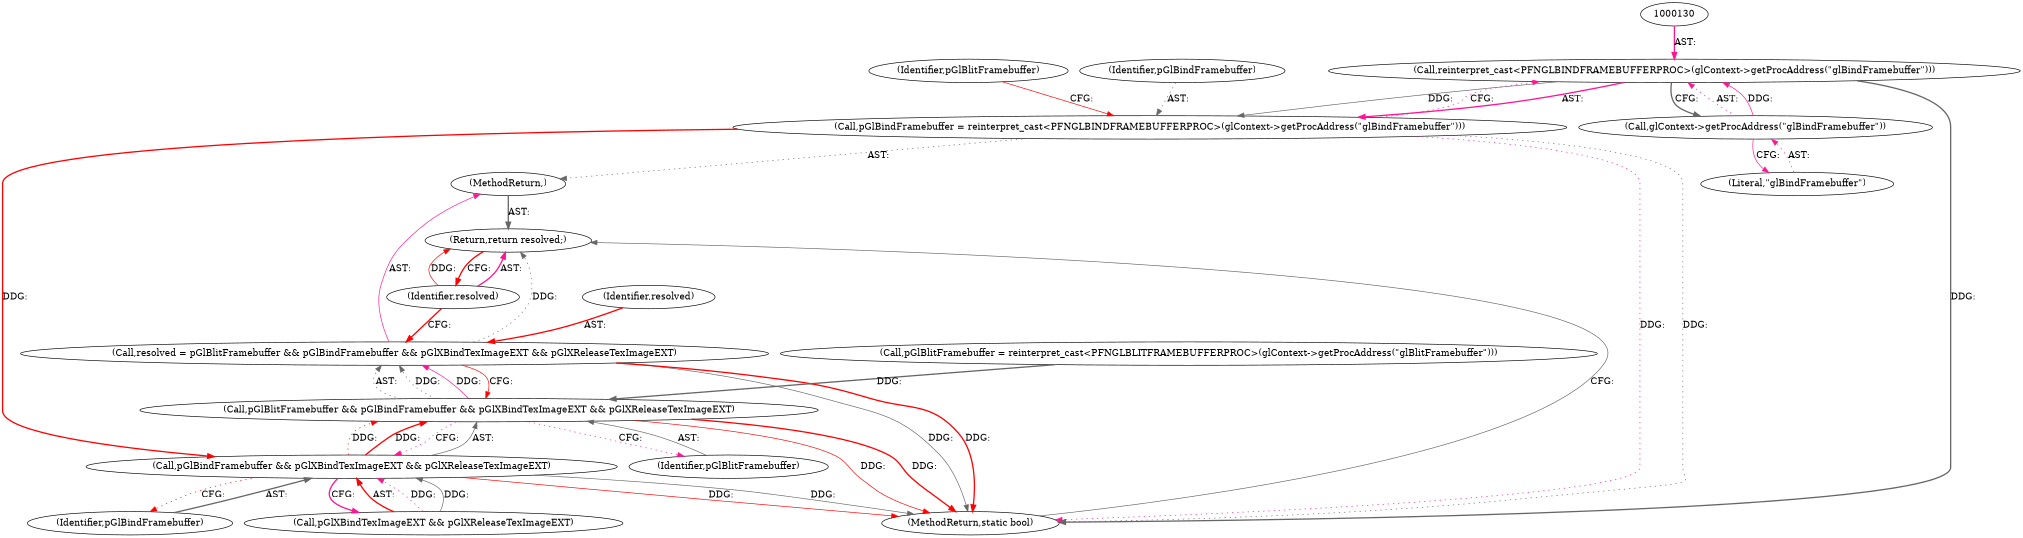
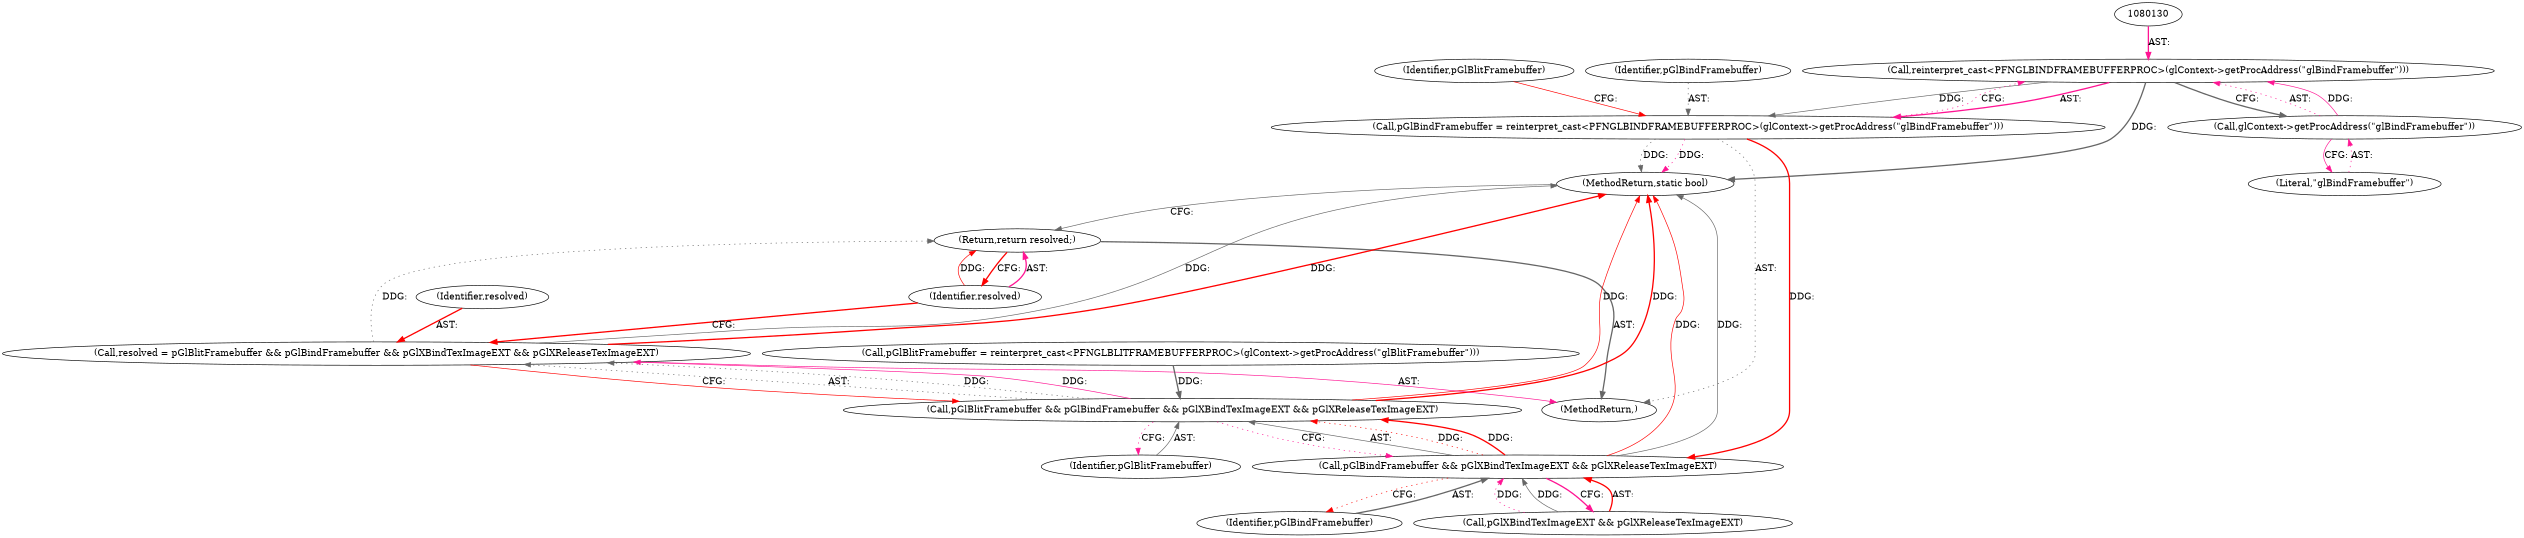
node "1000130": label "1000130" -> "1080130"
edge "(MethodReturn,)" -> "(Return,return resolved;)": reversed
